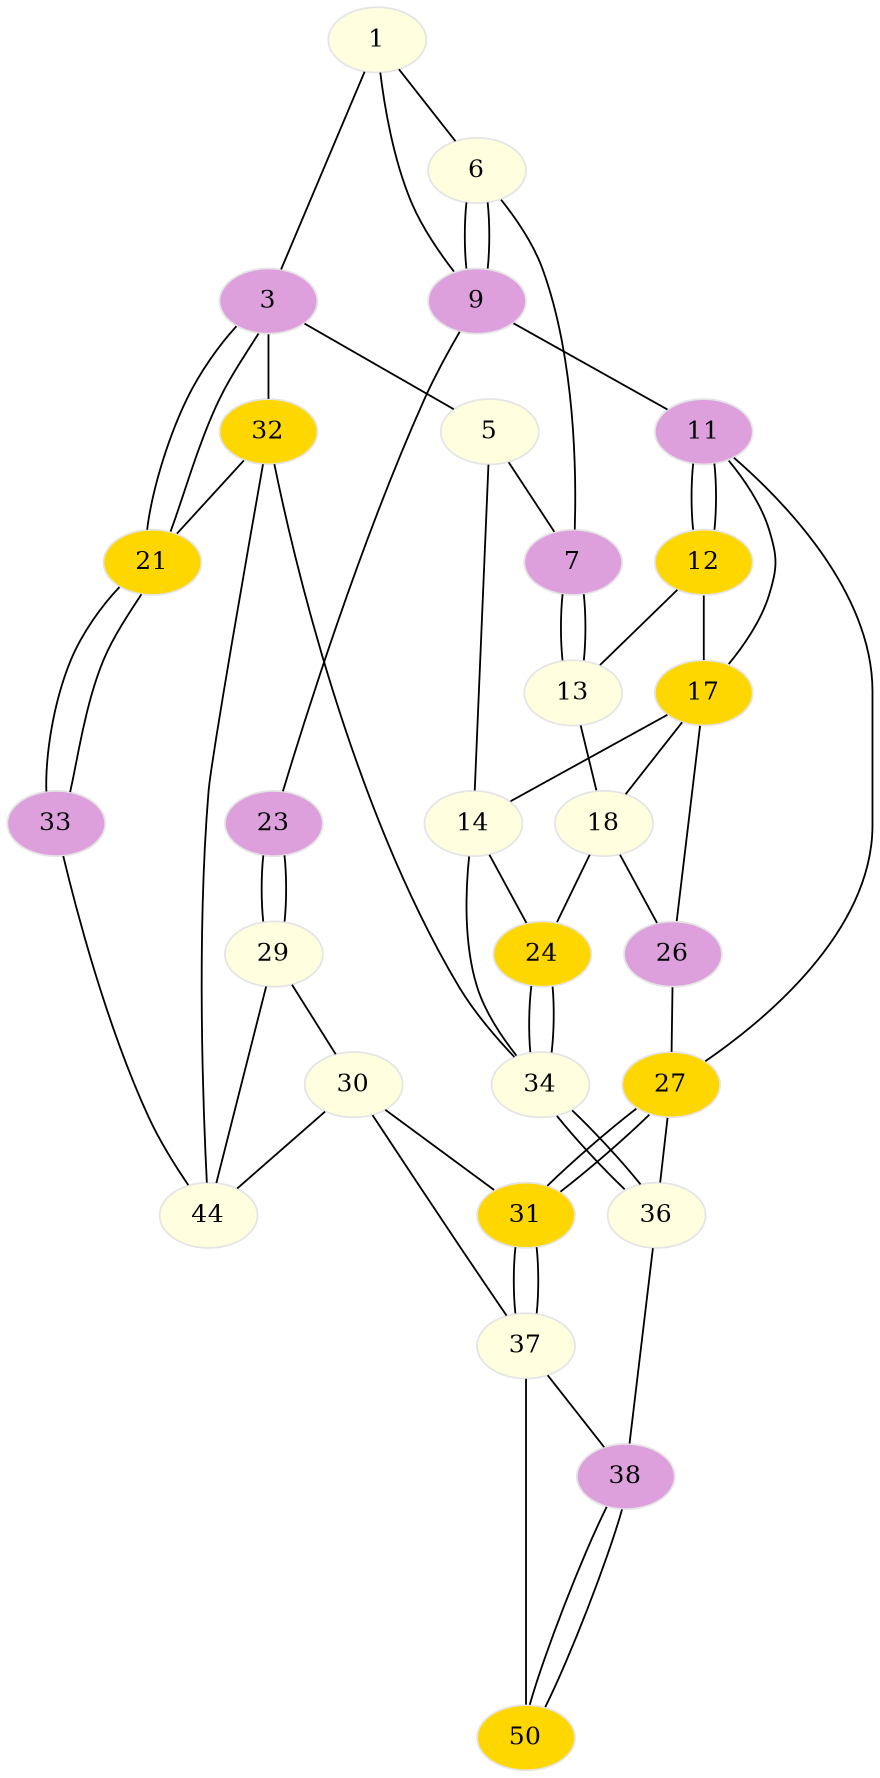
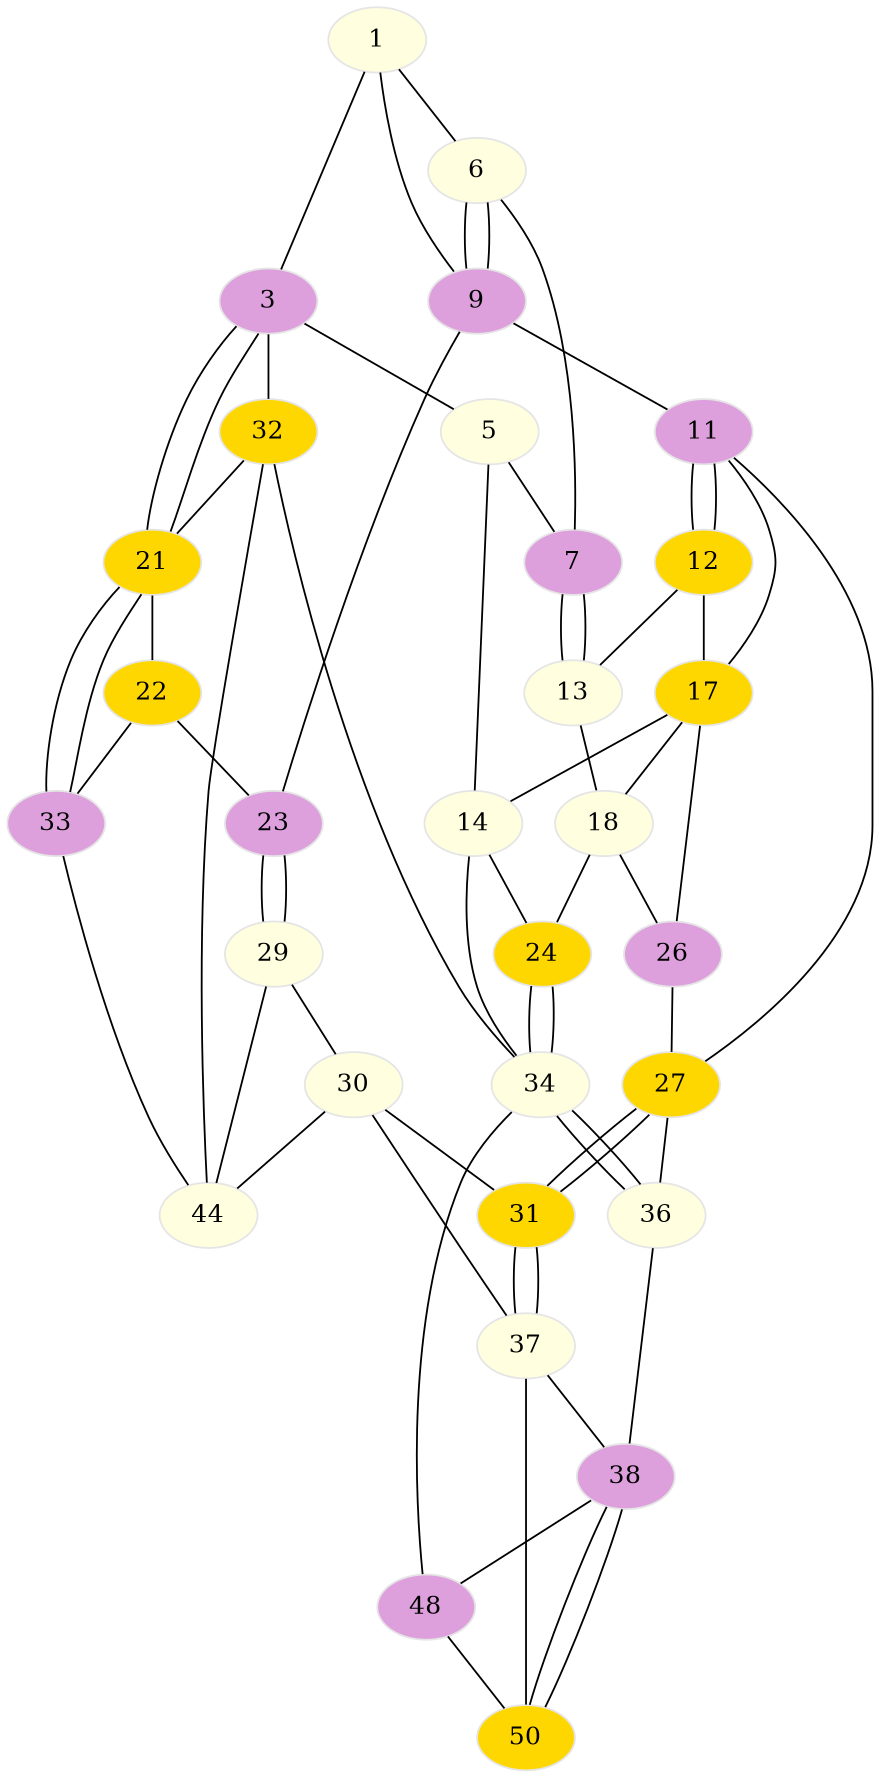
node "22": added
node "48": added
